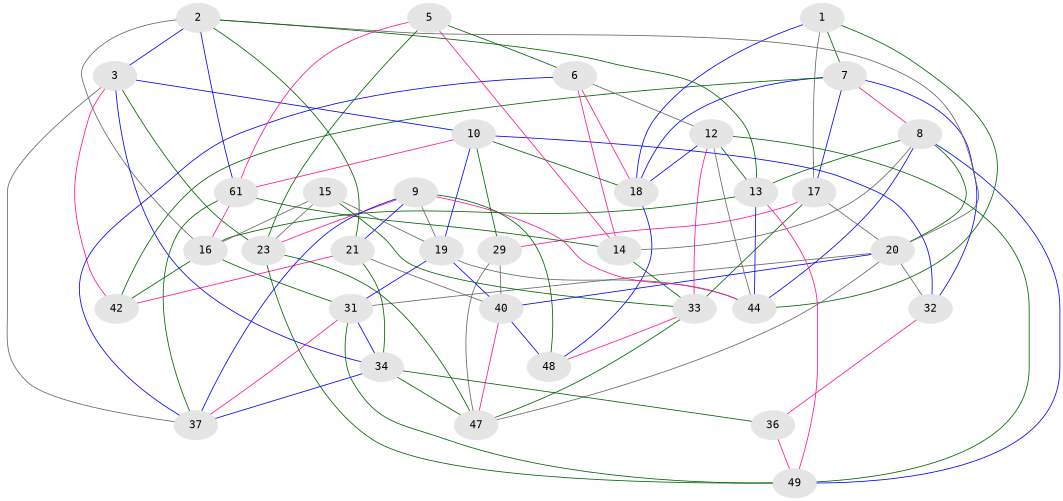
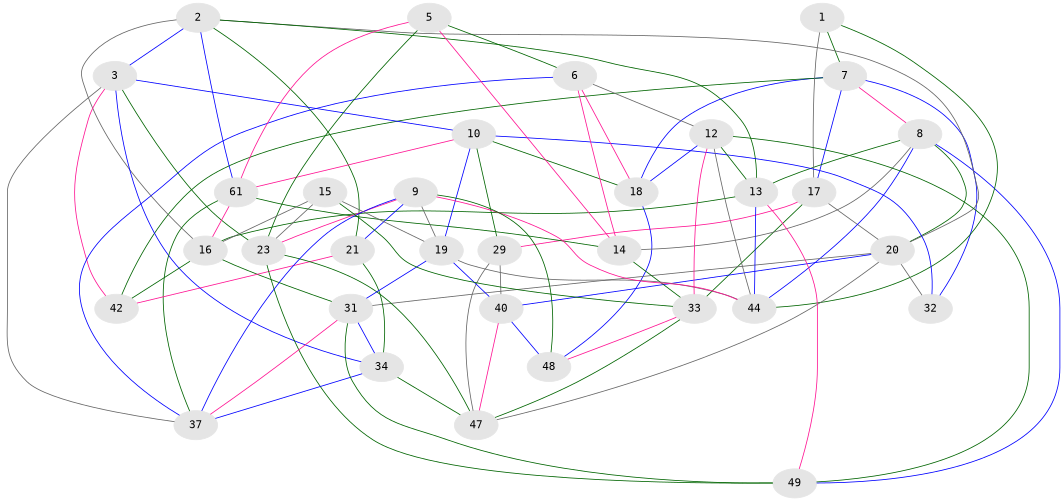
edge "1" -- "18": removed
edge "21" -- "40": removed
node "36": removed
